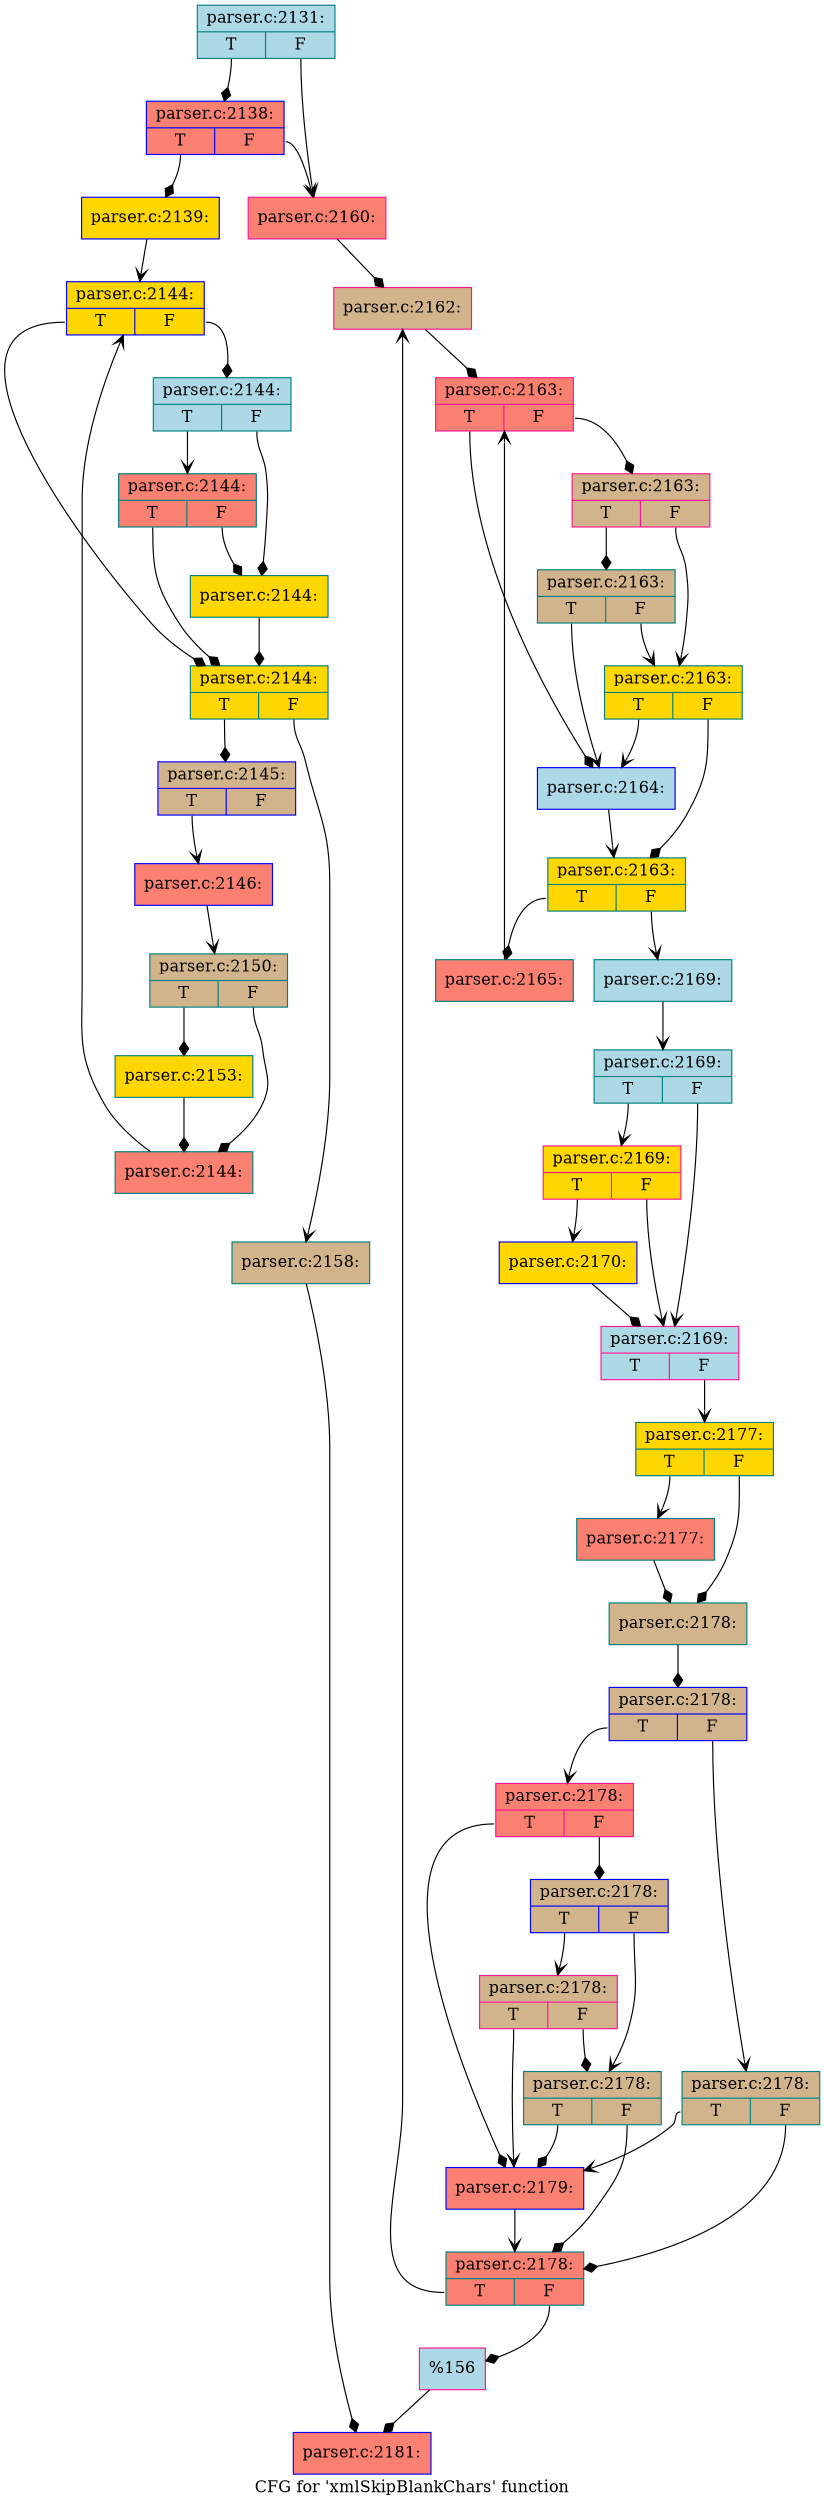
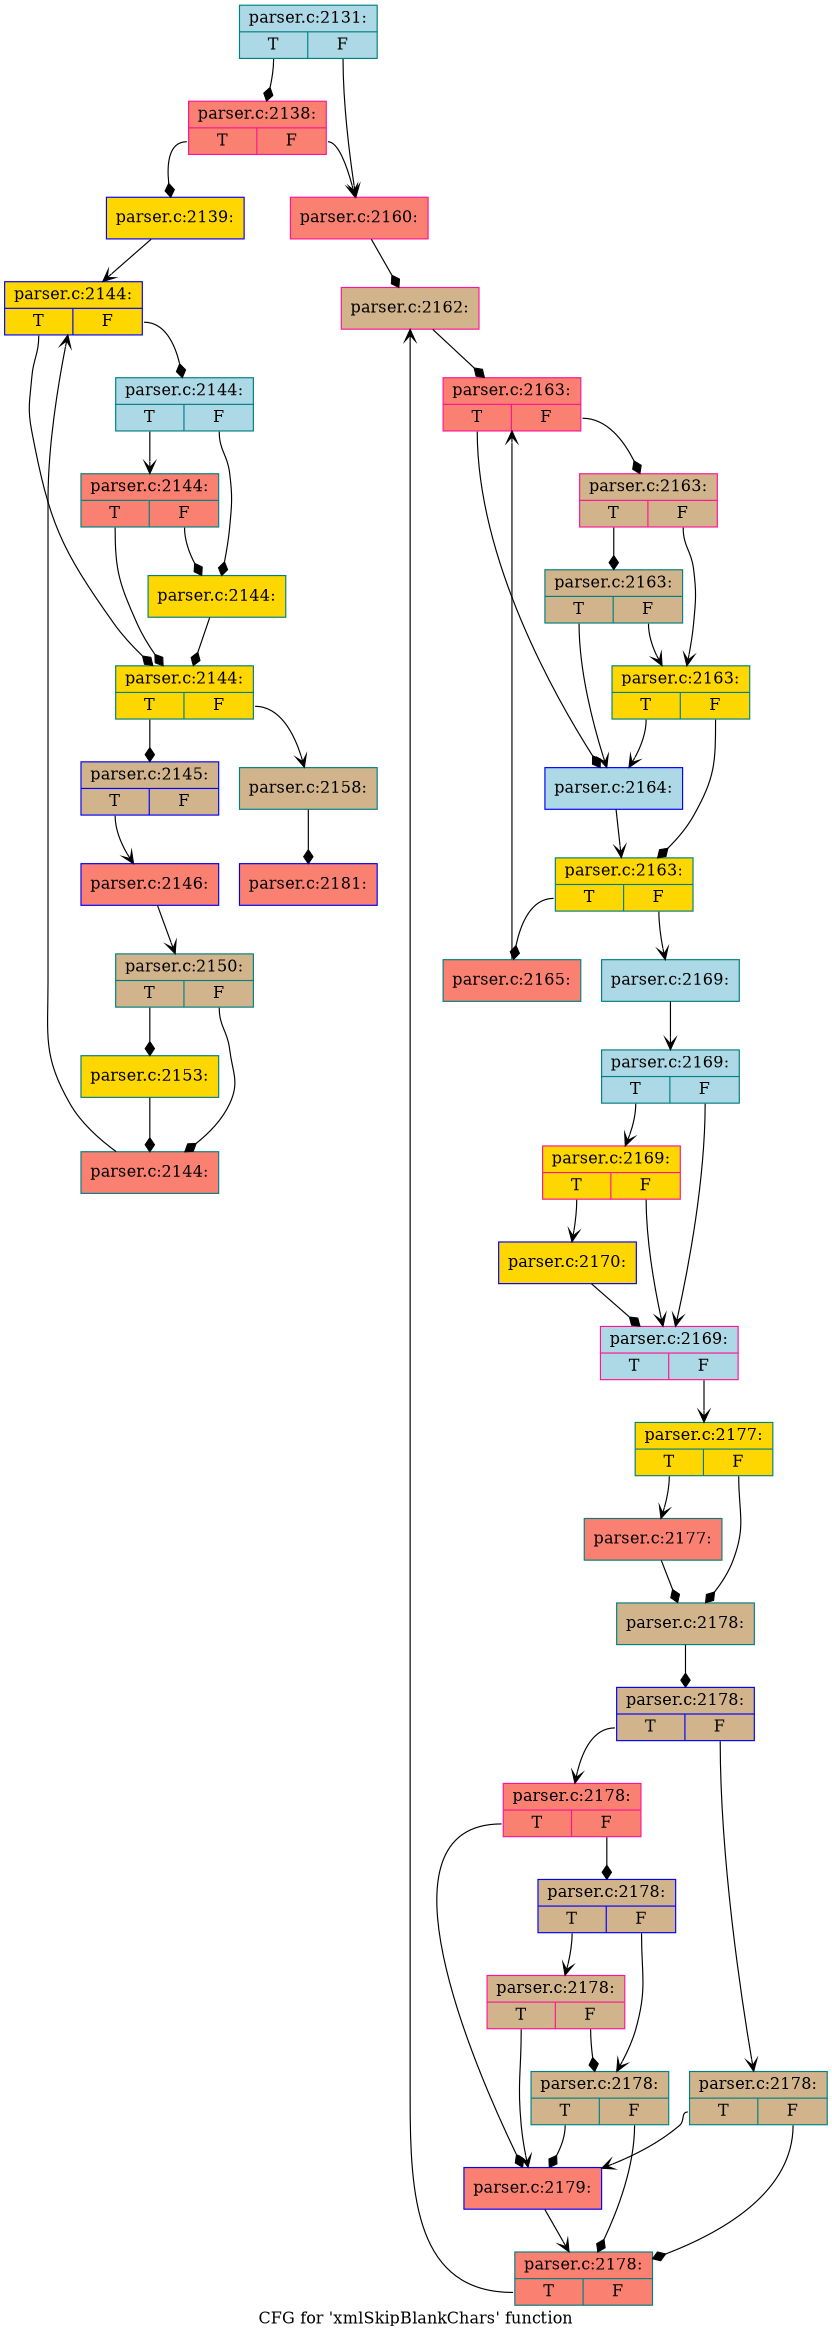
node "parser.c:2138:": color blue -> deeppink
node "%156": removed
